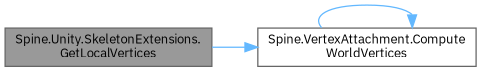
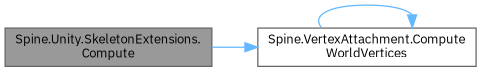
node "Spine.Unity.SkeletonExtensions. GetLocalVertices": label "Spine.Unity.SkeletonExtensions. GetLocalVertices" -> "Spine.Unity.SkeletonExtensions. Compute"
